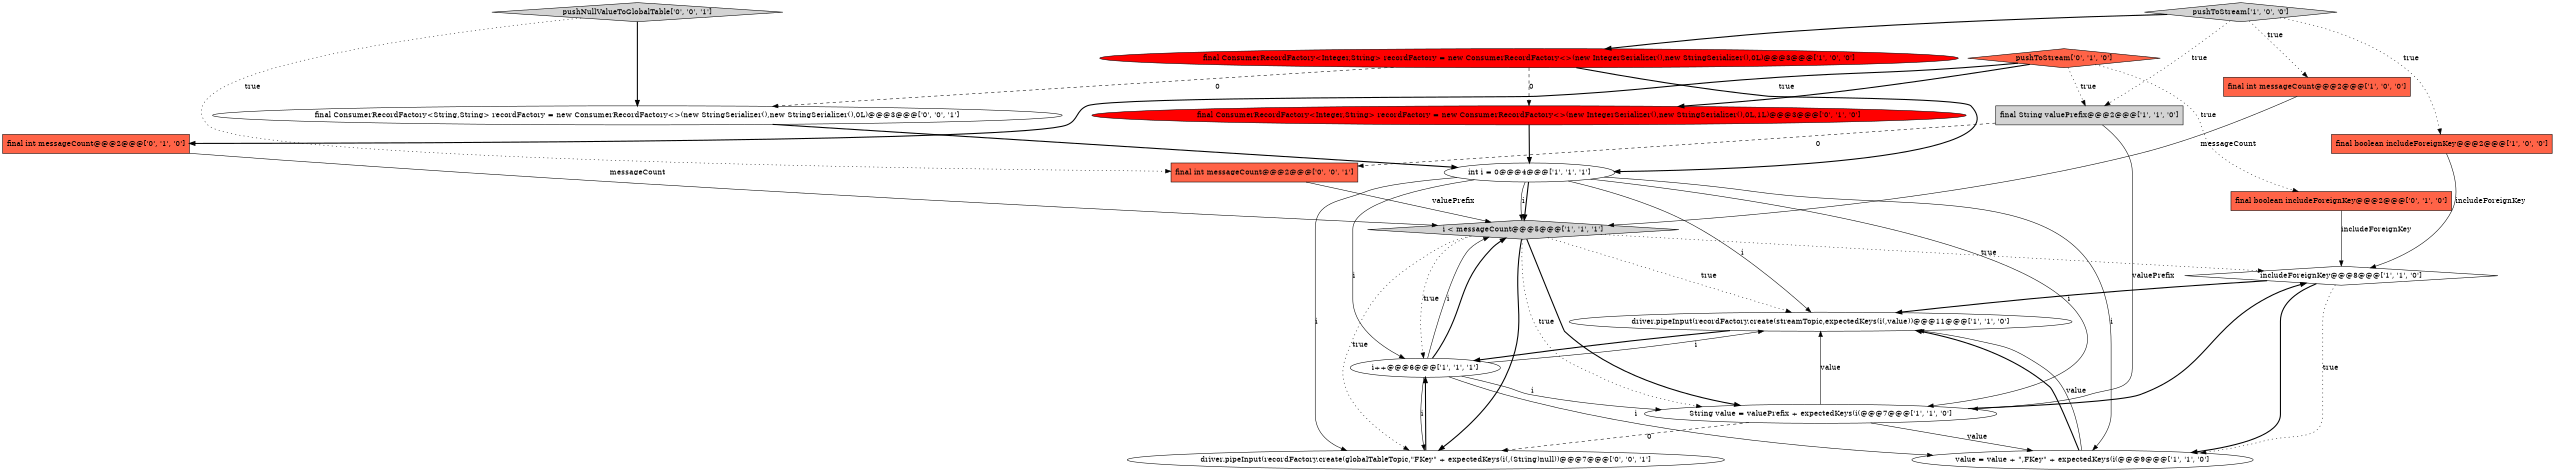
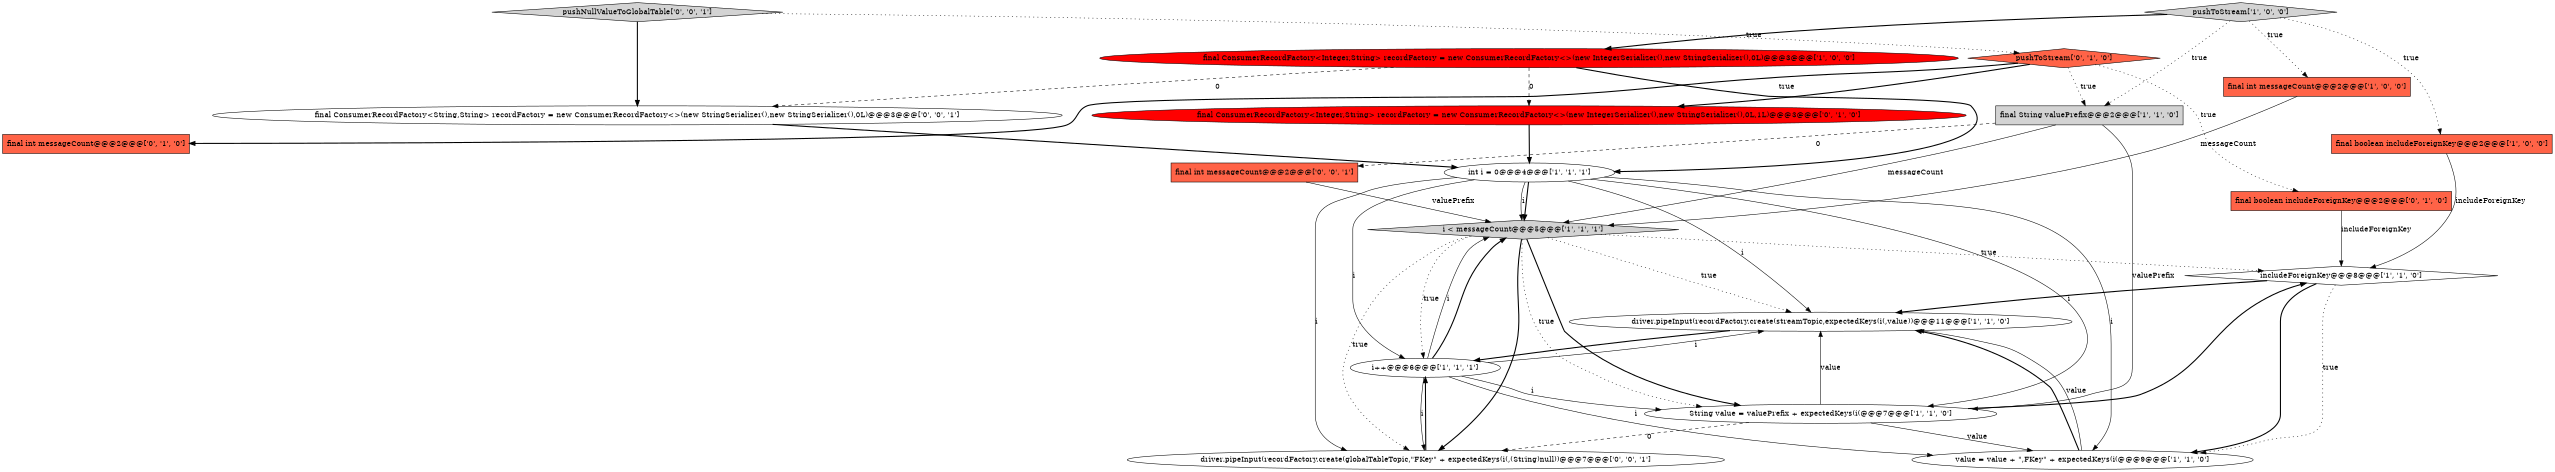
edge "pushNullValueToGlobalTable['0', '0', '1']" -> "final int messageCount@@@2@@@['0', '0', '1']": now "pushNullValueToGlobalTable['0', '0', '1']" -> "pushToStream['0', '1', '0']"
edge "final int messageCount@@@2@@@['0', '1', '0']" -> "i < messageCount@@@5@@@['1', '1', '1']": now "final String valuePrefix@@@2@@@['1', '1', '0']" -> "i < messageCount@@@5@@@['1', '1', '1']"
